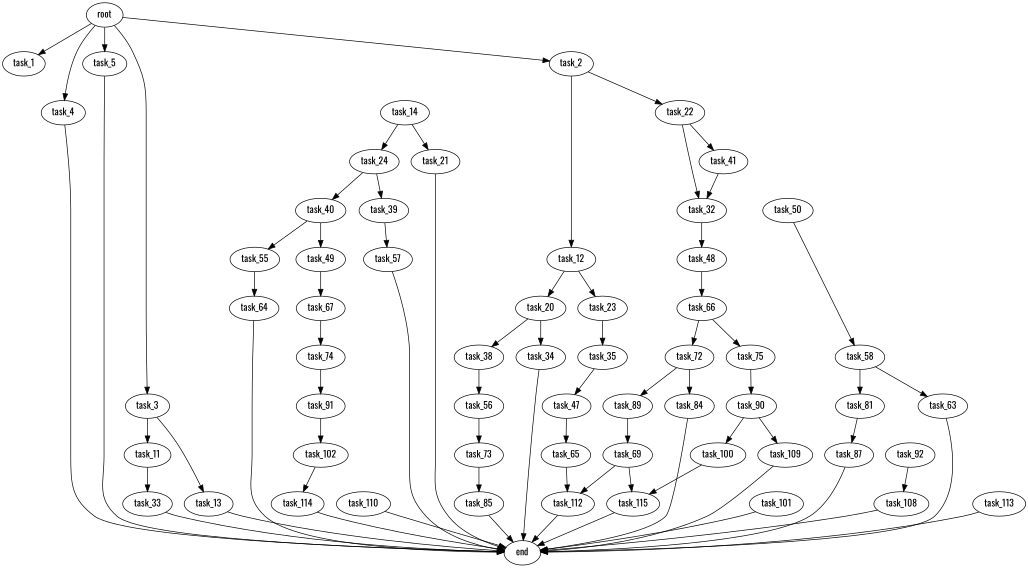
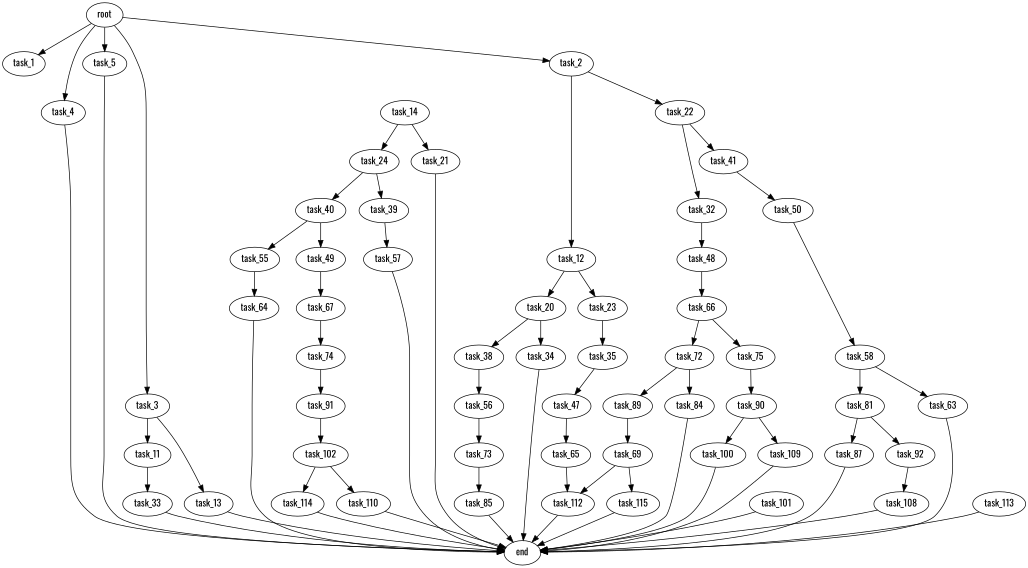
edge "task_41" -> "task_32": now "task_41" -> "task_50"
edge "task_81" -> "task_92": added
edge "task_100" -> "task_115": now "task_100" -> "end"
edge "task_102" -> "task_110": added
